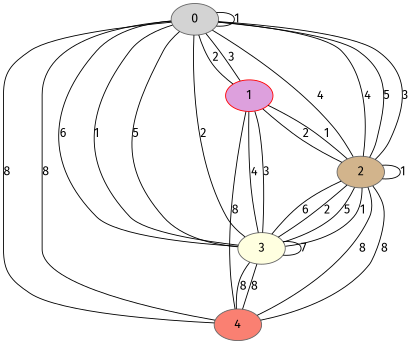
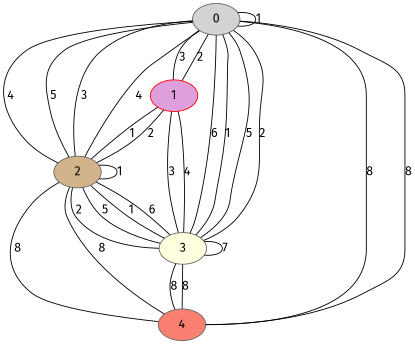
edge "1" -- "4": removed, label "8"
